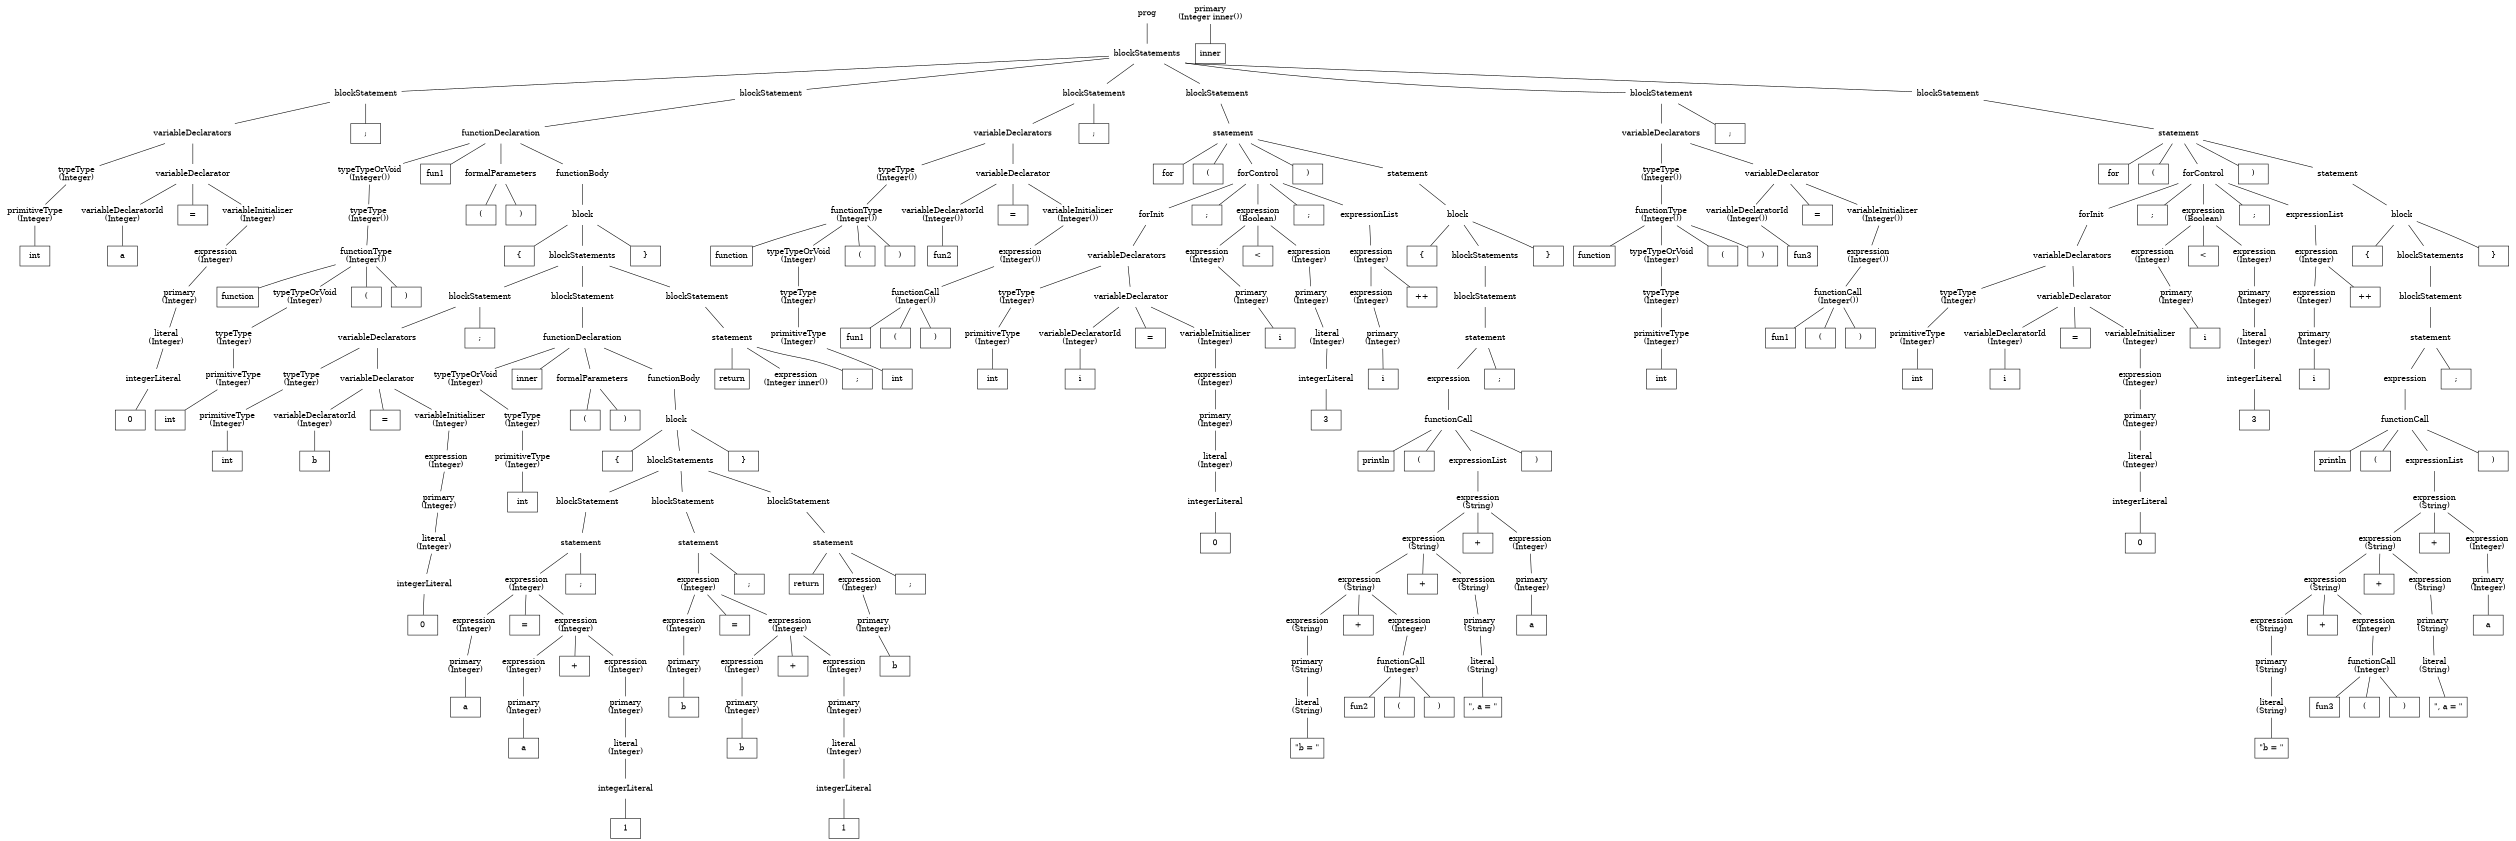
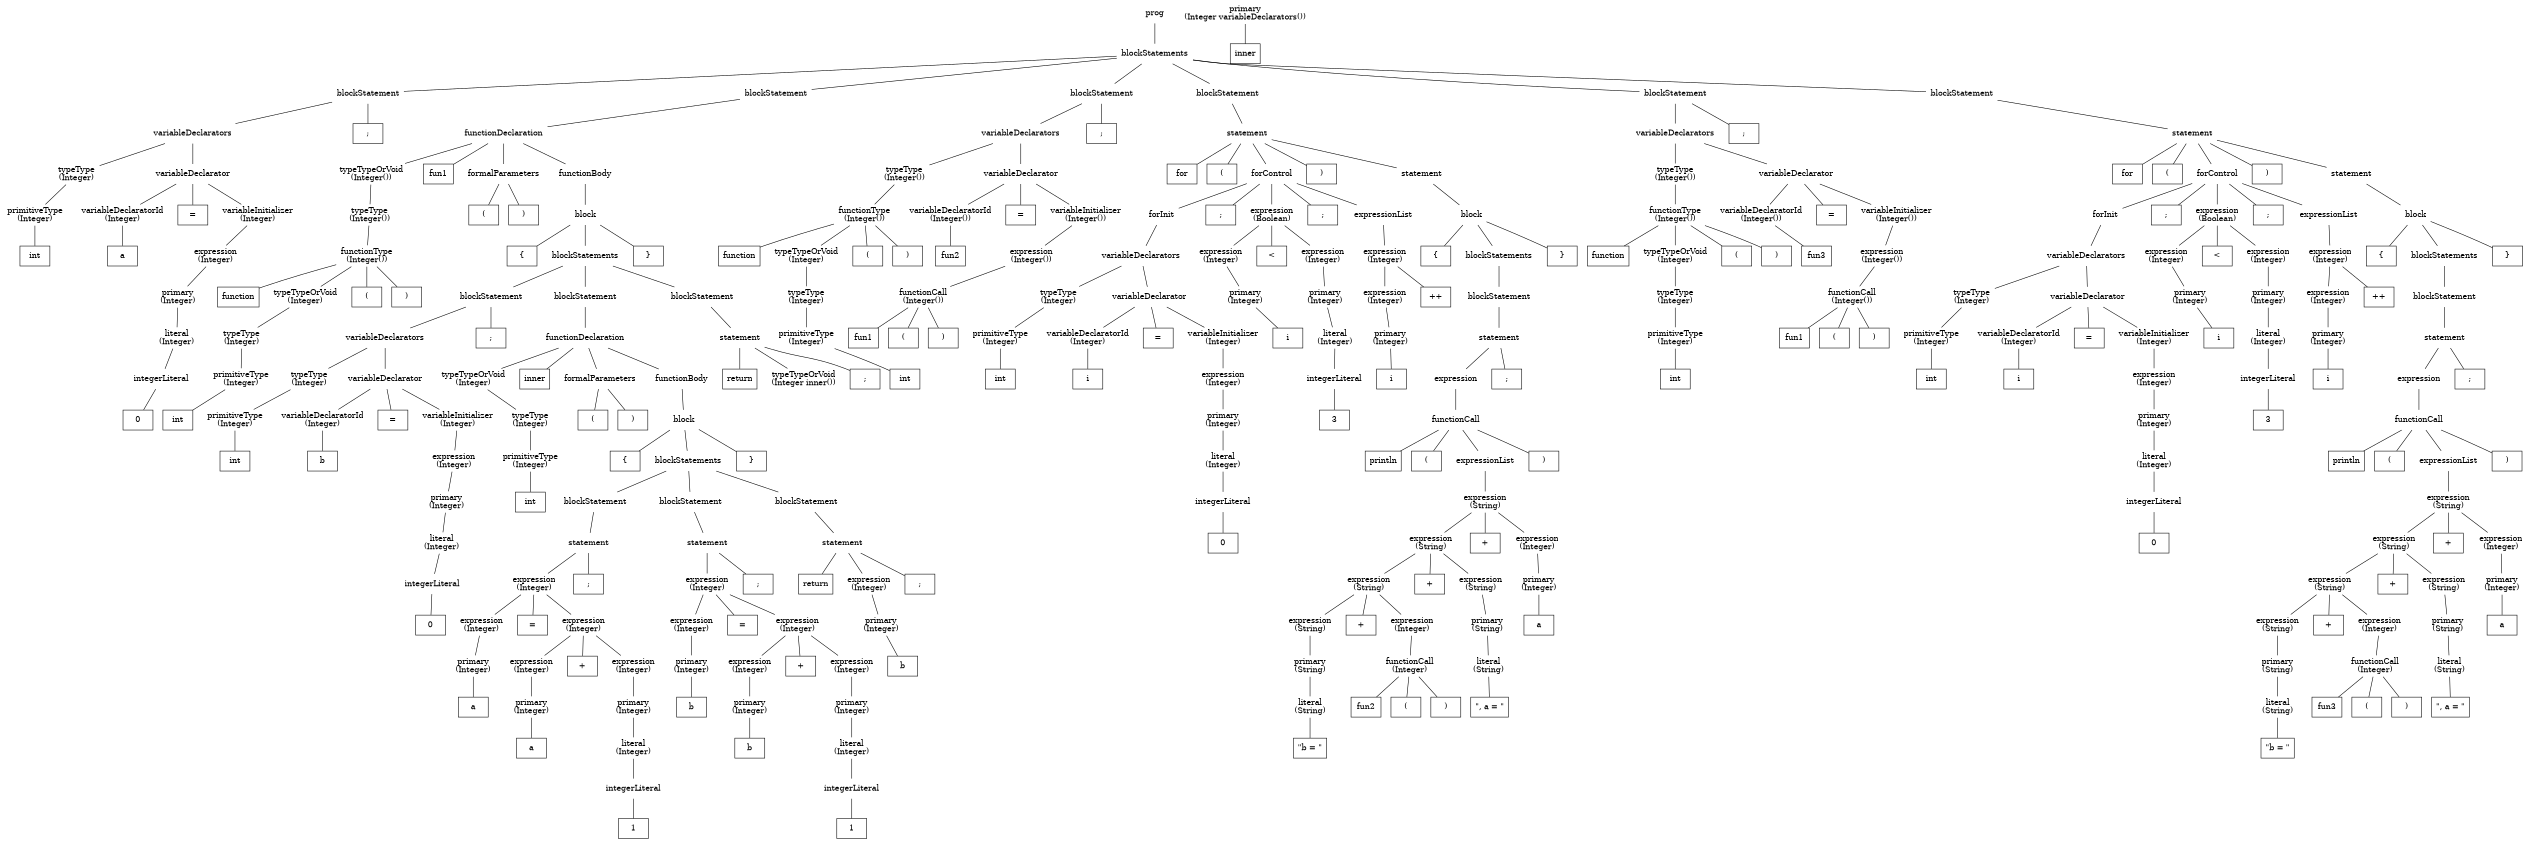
node "primary (Integer inner())": label "primary (Integer inner())" -> "primary (Integer variableDeclarators())"
node "expression (Integer inner())": label "expression (Integer inner())" -> "typeTypeOrVoid (Integer inner())"
